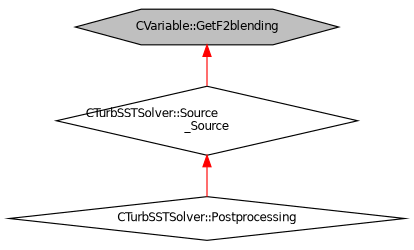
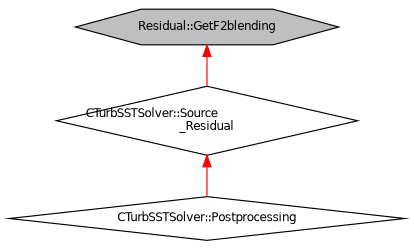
node "CVariable::GetF2blending": label "CVariable::GetF2blending" -> "Residual::GetF2blending"
node "CTurbSSTSolver::Source _Source": label "CTurbSSTSolver::Source _Source" -> "CTurbSSTSolver::Source _Residual"
